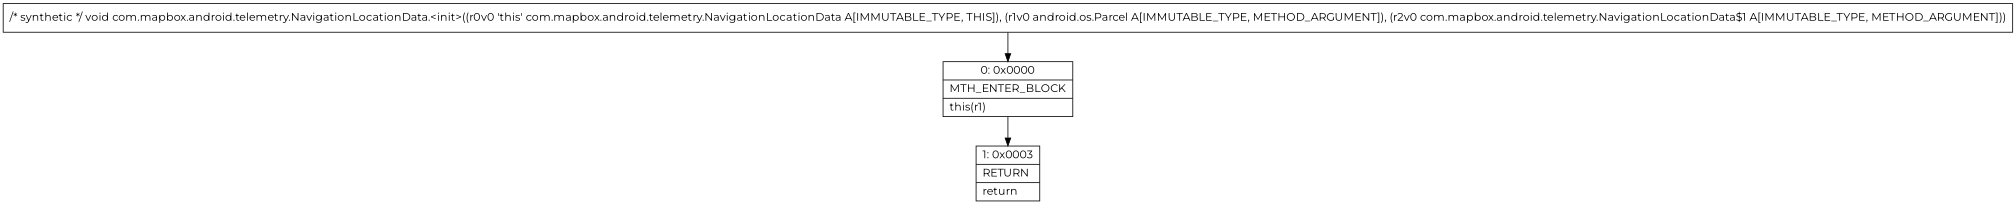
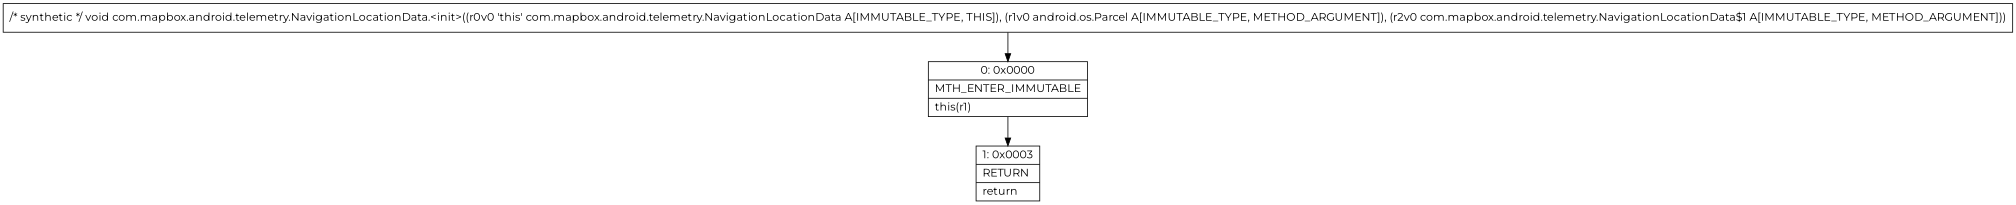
node "0: 0x0000": text "MTH_ENTER_BLOCK" -> "MTH_ENTER_IMMUTABLE"
